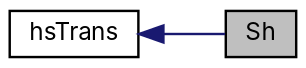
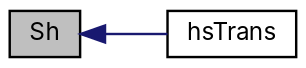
edge "Sh" -> "hsTrans": reversed
